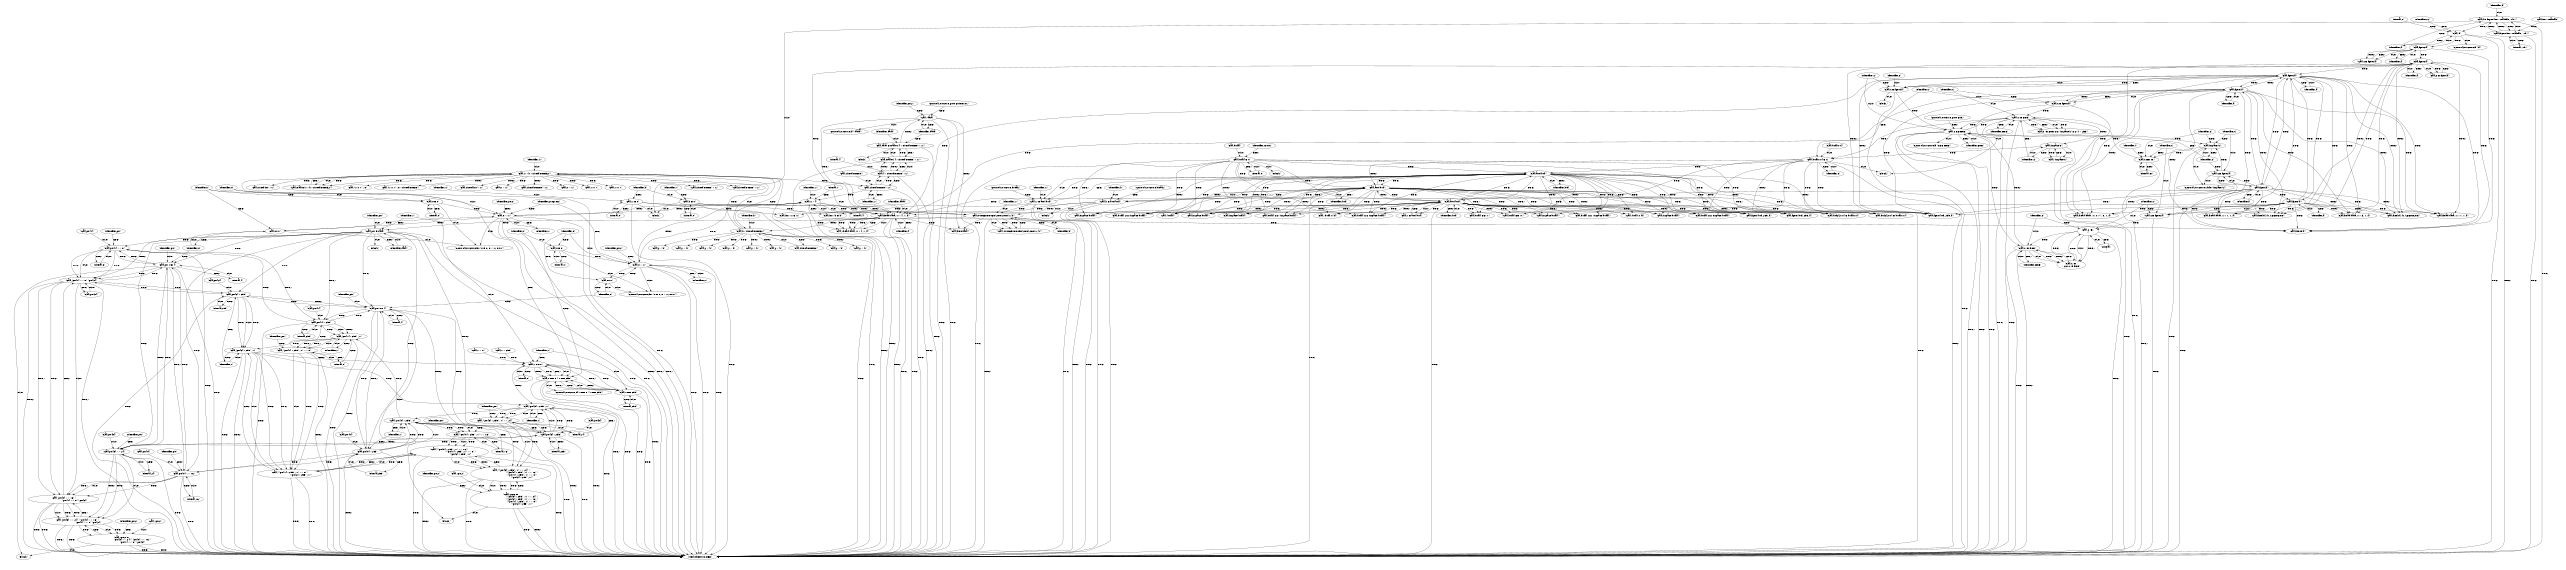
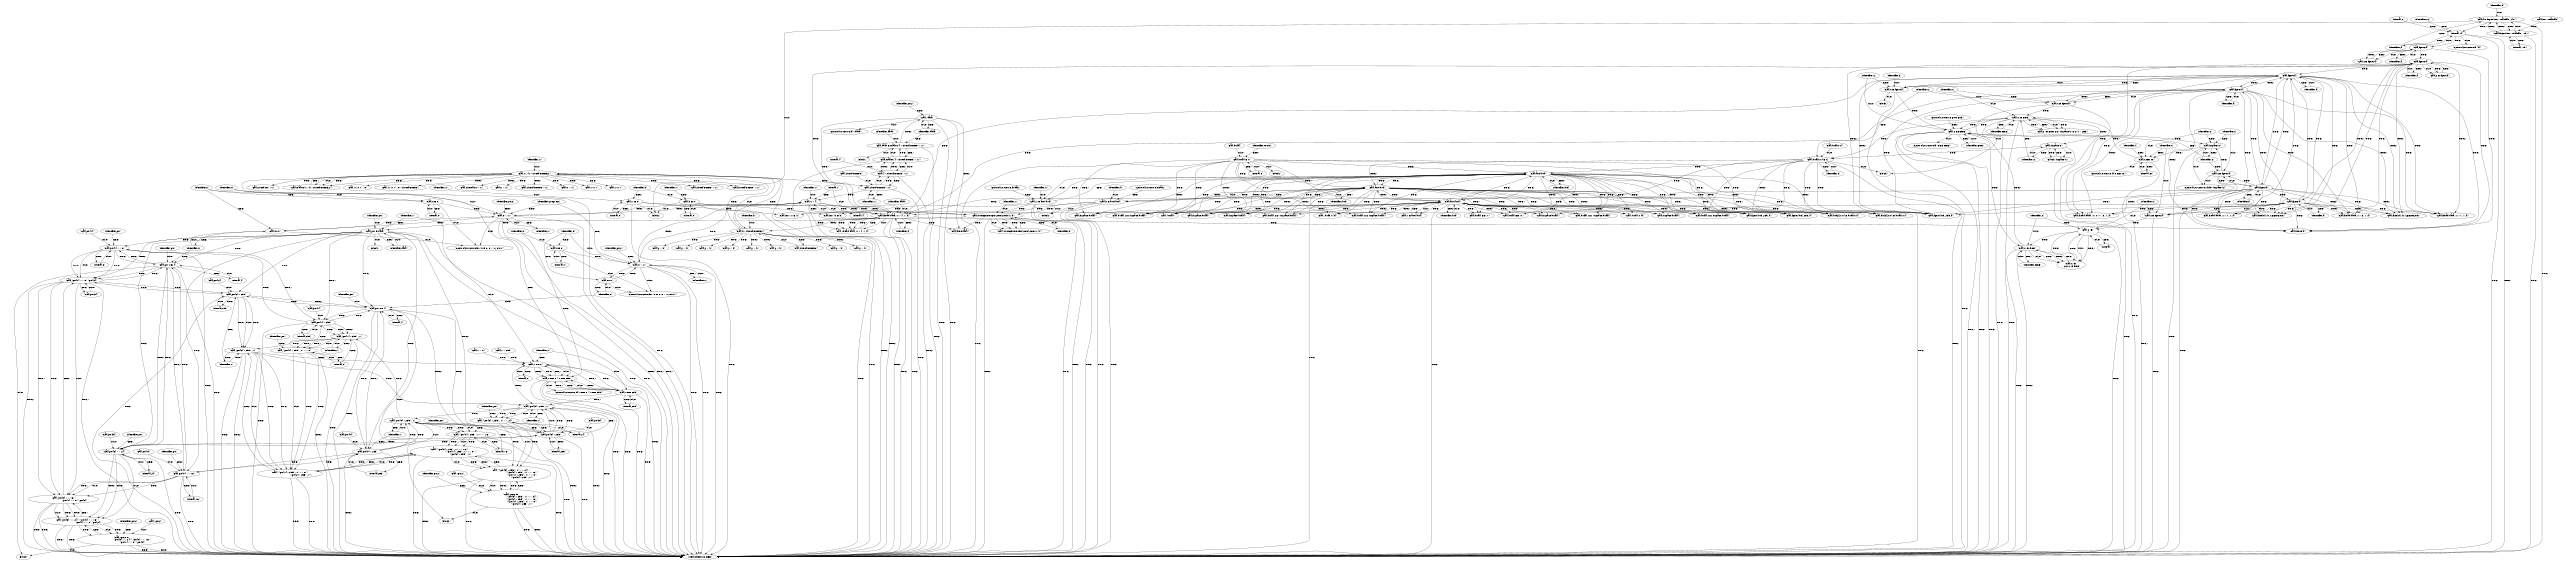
node "(Call,!f)": label "(Call,!f)" -> "(Literal,!f)"
node "(ControlStructure,goto quit_error;)": removed
node "(Call,!isspace(c))": label "(Call,!isspace(c))" -> "(Block,!isspace(c))"
node "(ControlStructure,if (c == '#'))": added
edge "(Call,v == 255)" -> "(Call,(ptr[3] * 255) / v)": added, label "DDG:"
